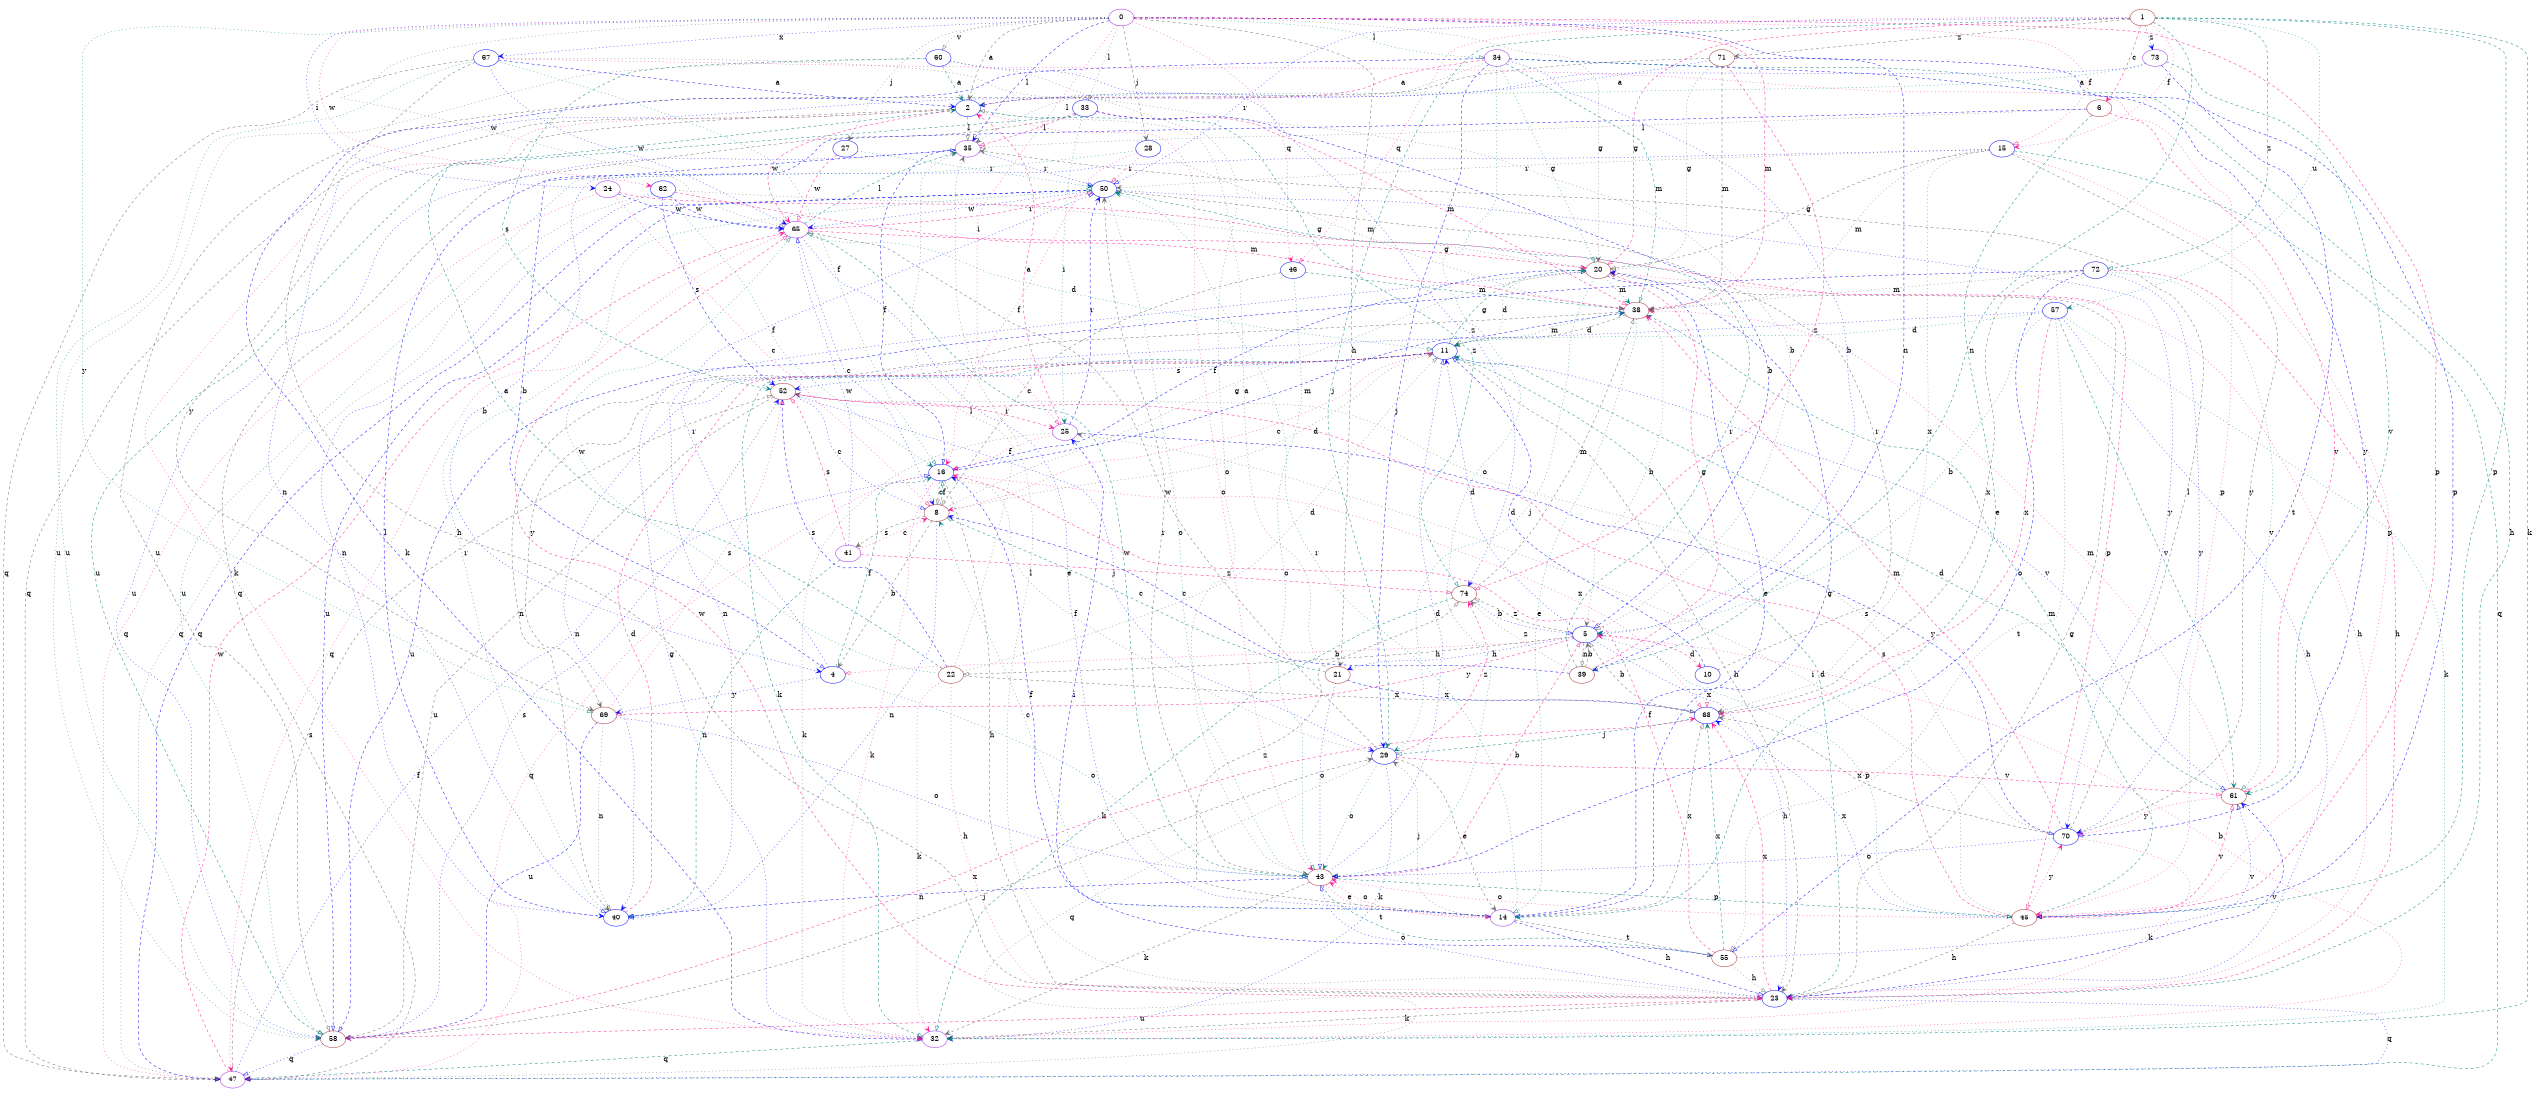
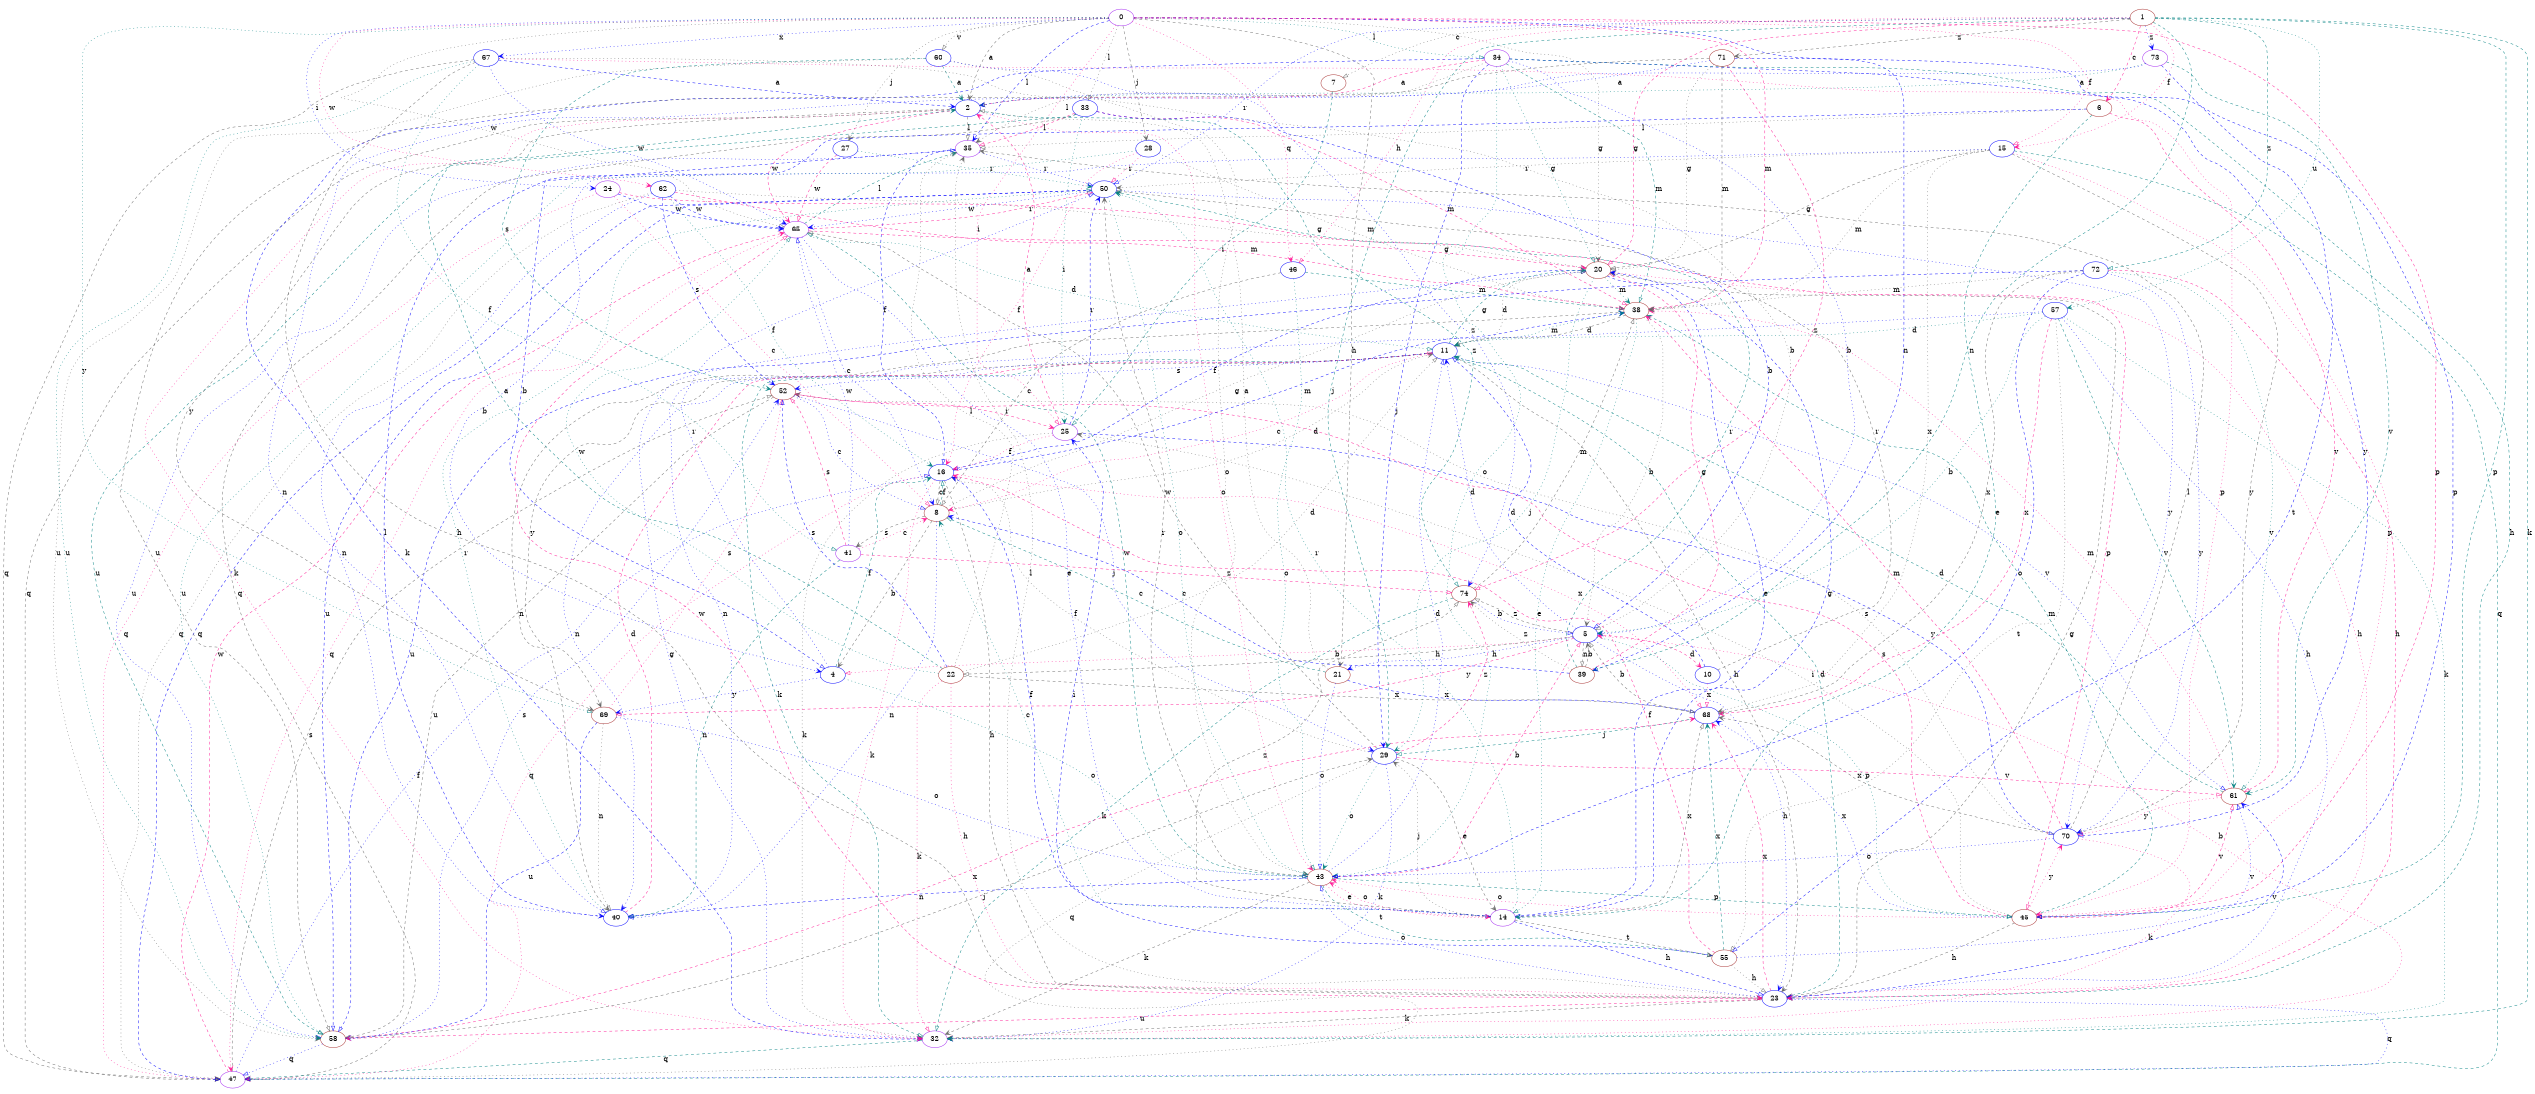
node "7": added
edge "1" -> "46": label "q" -> "h"
edge "67" -> "16": now "67" -> "41"
edge "22" -> "32": arrowhead vee -> onormal
